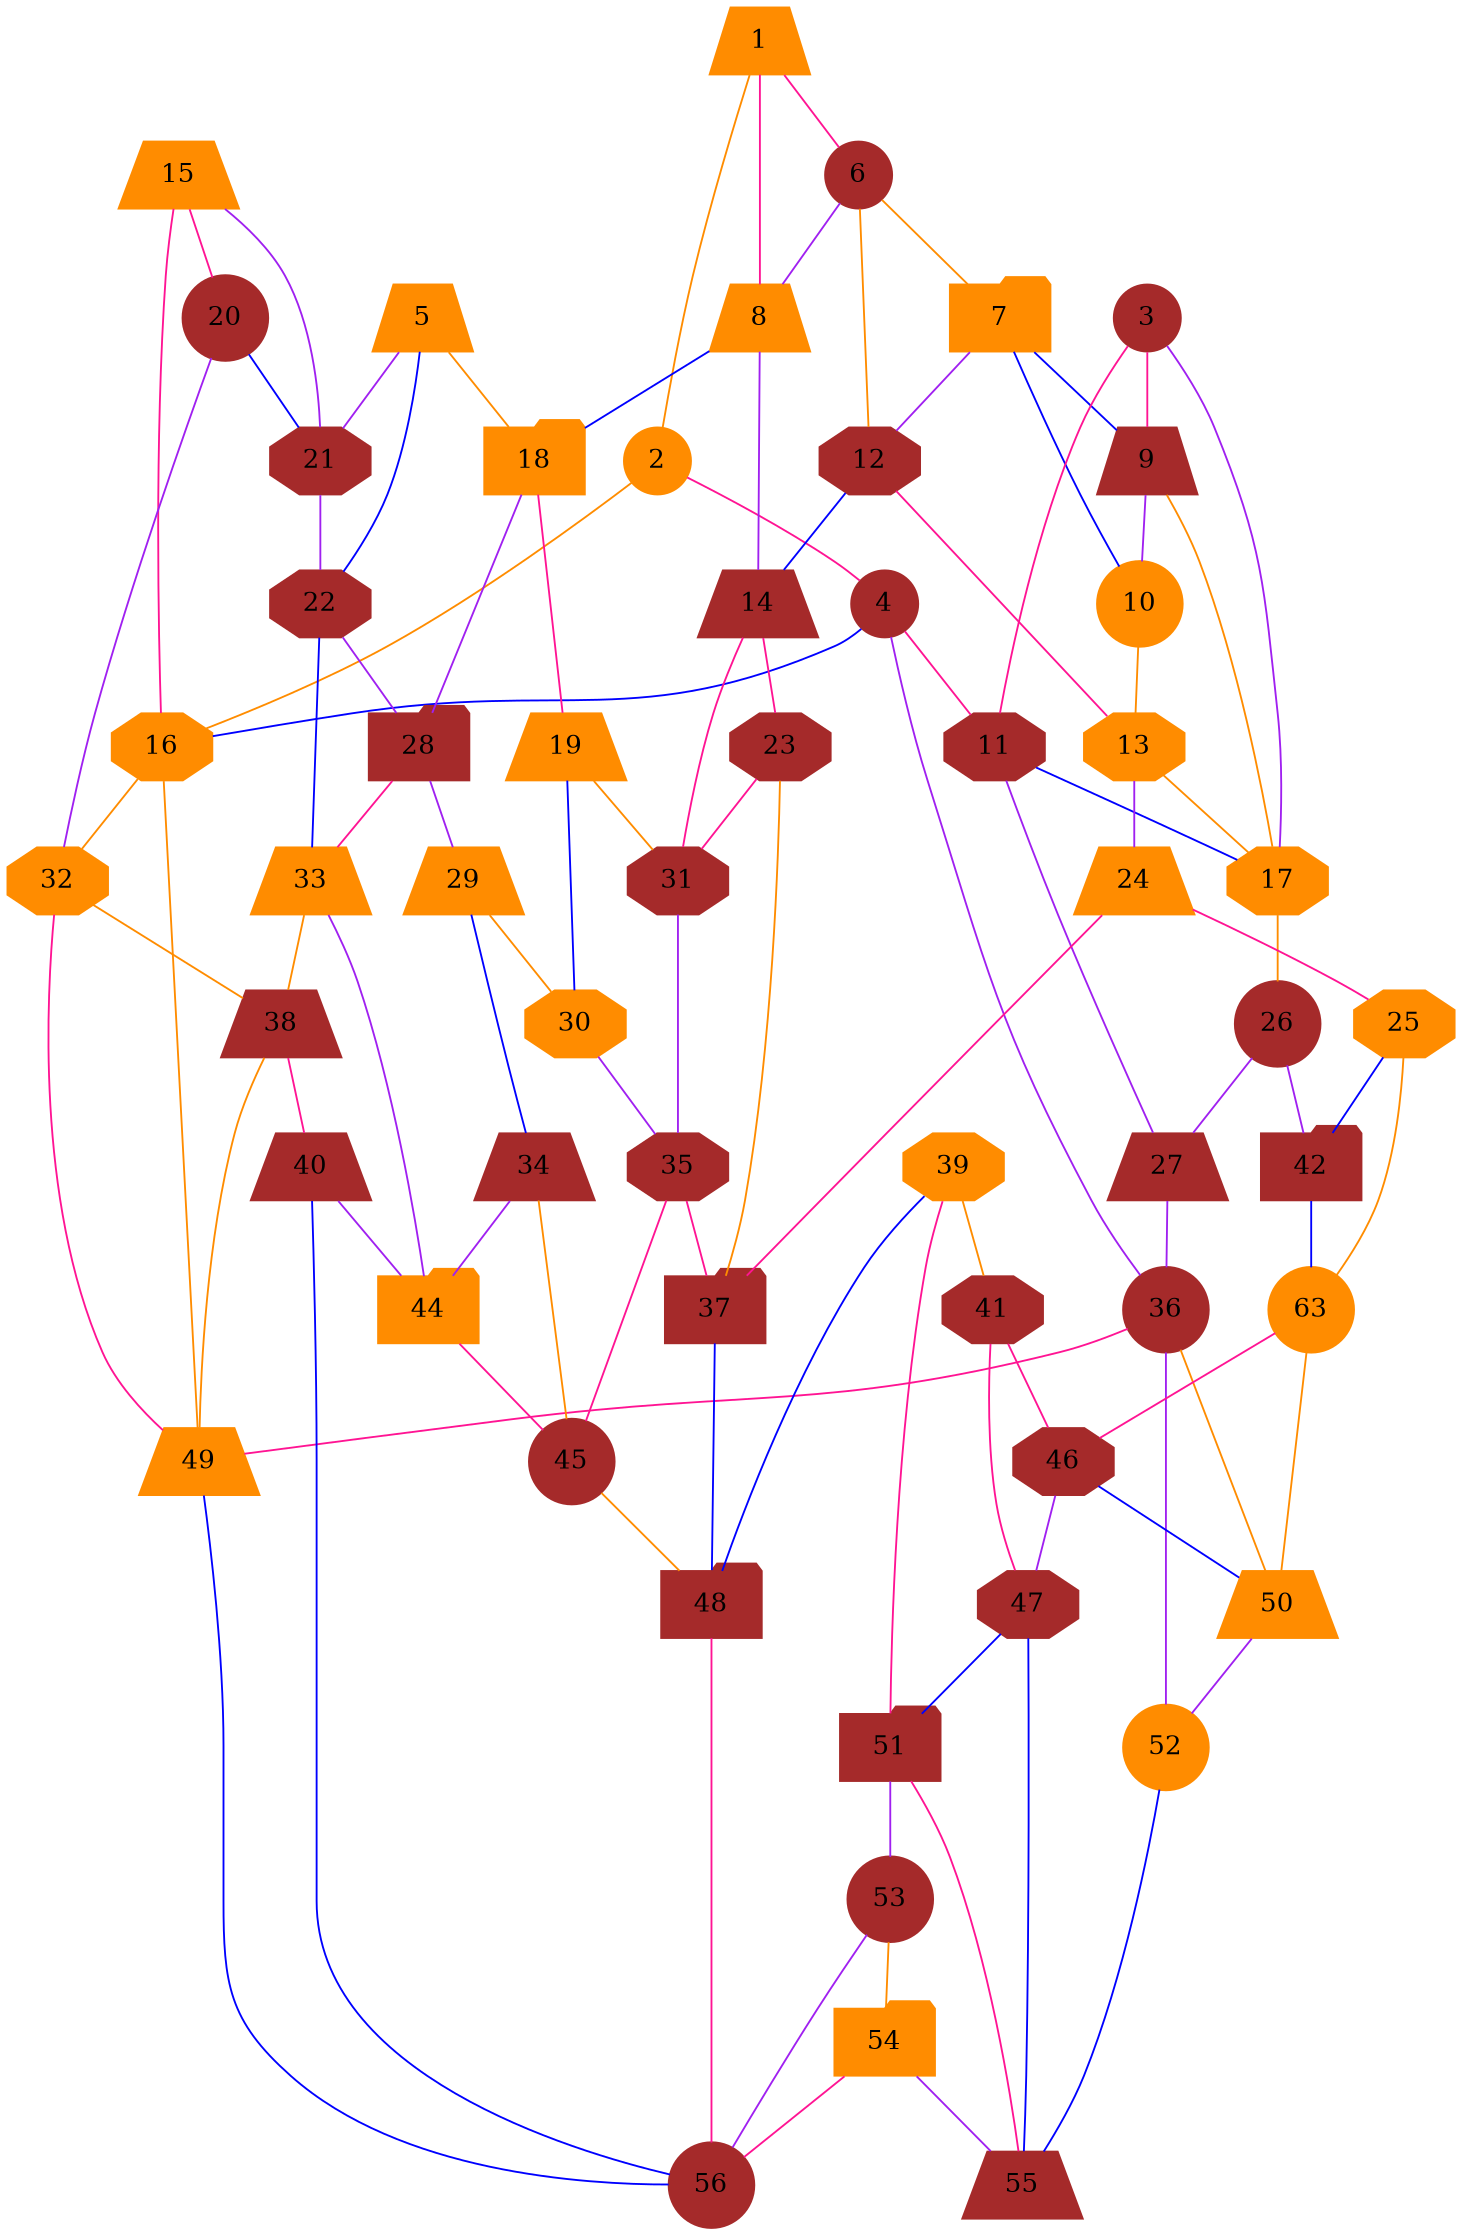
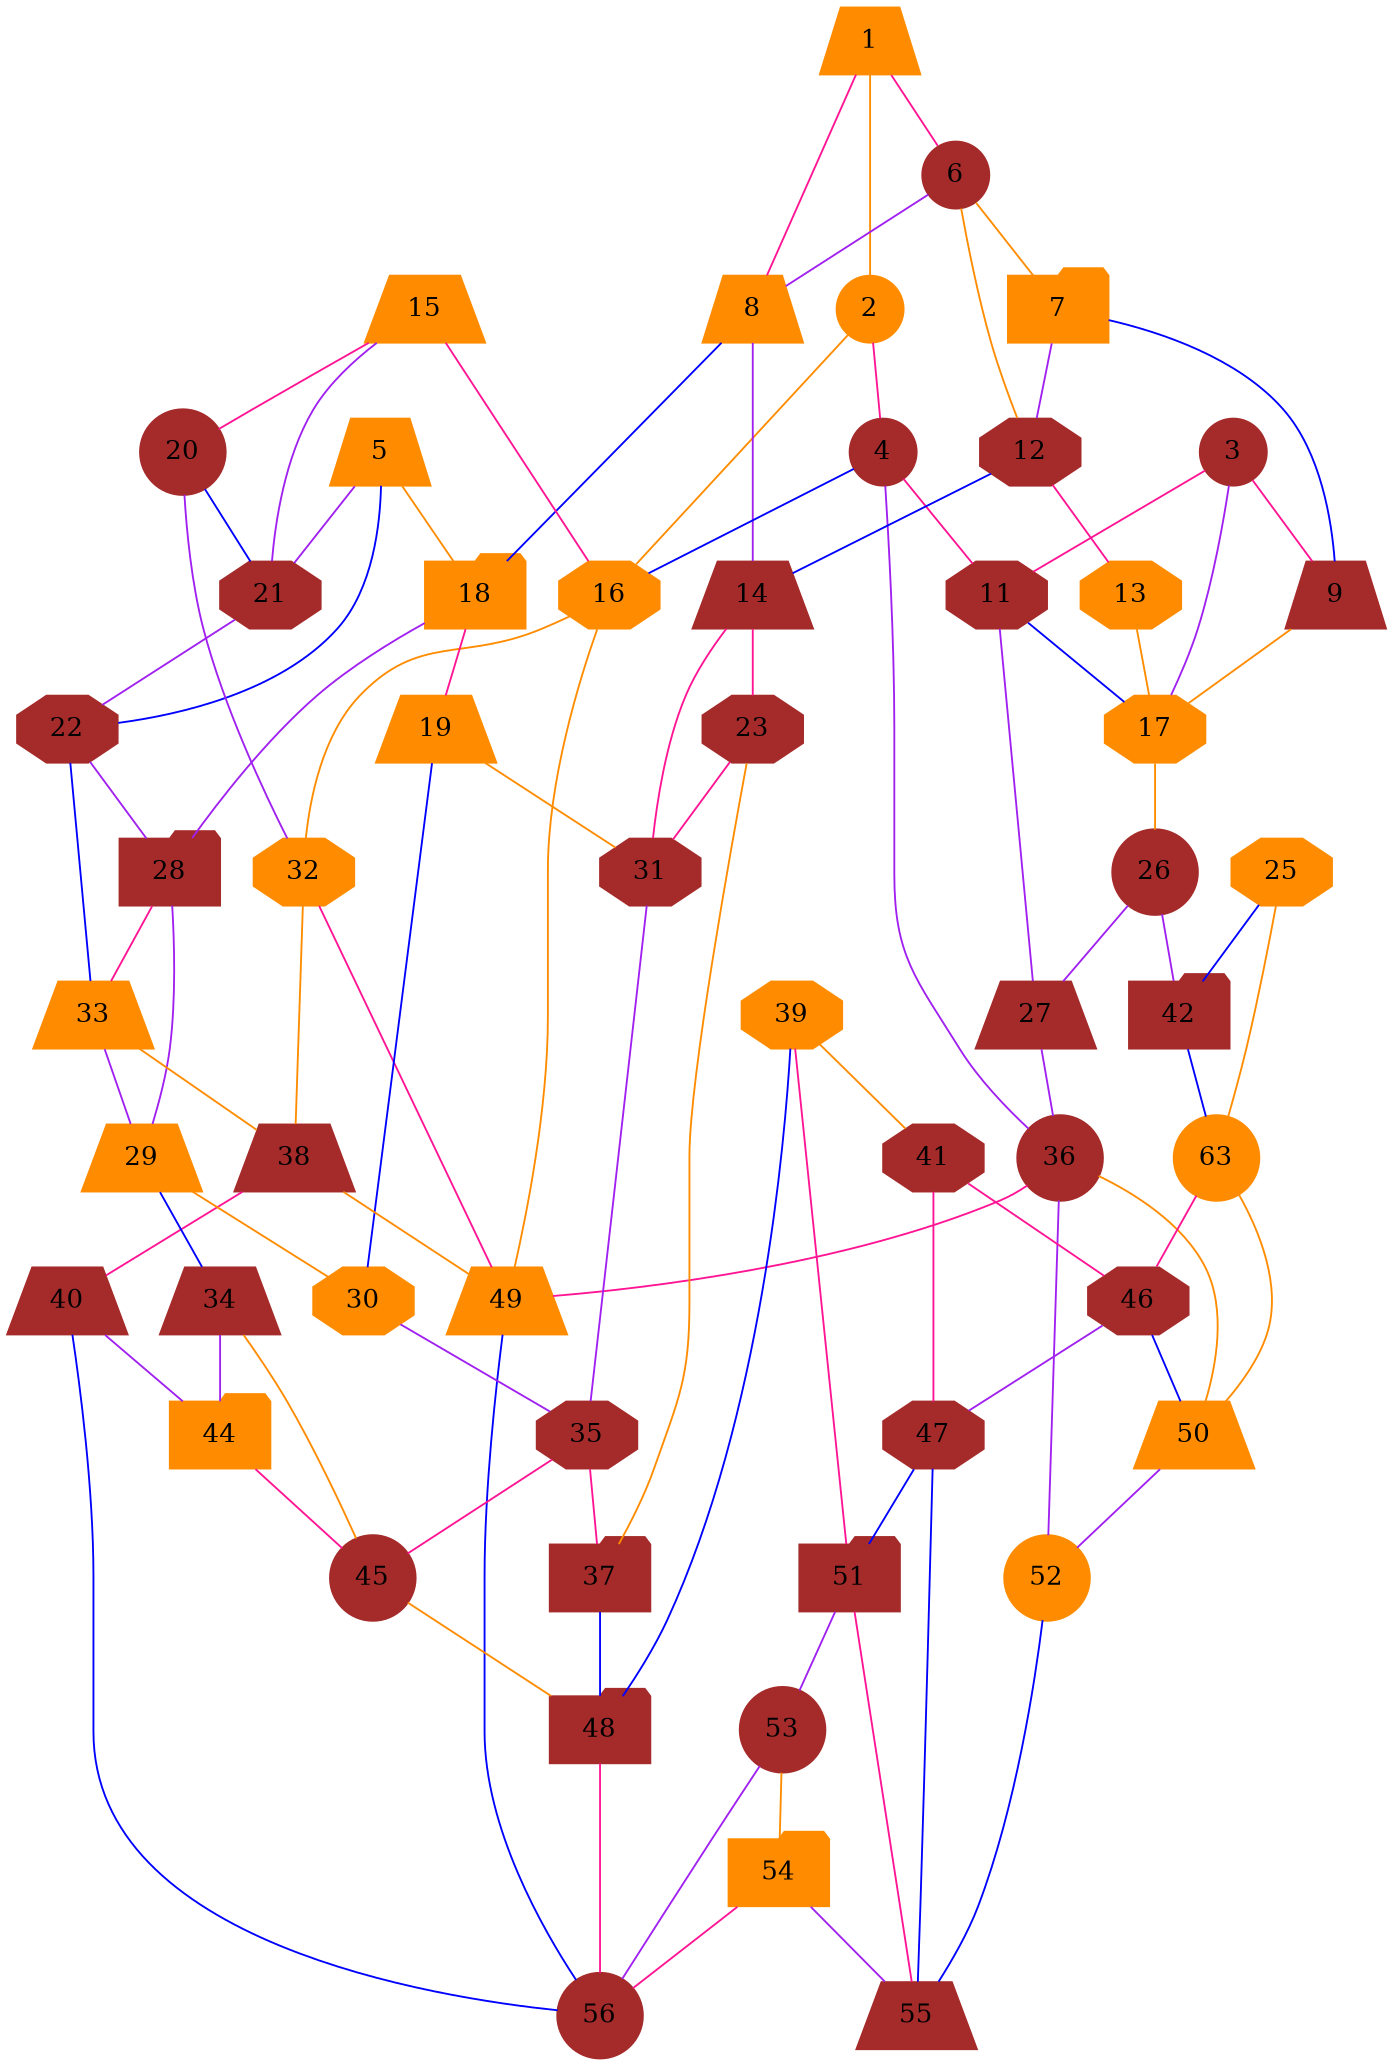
node "10": removed
node "24": removed
edge "33" -- "44": now "33" -- "29"
